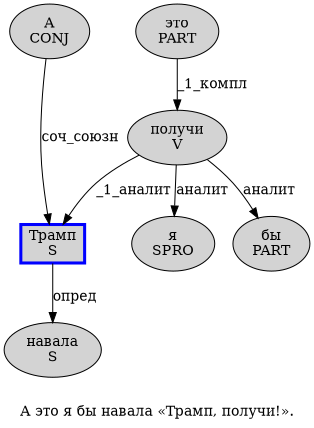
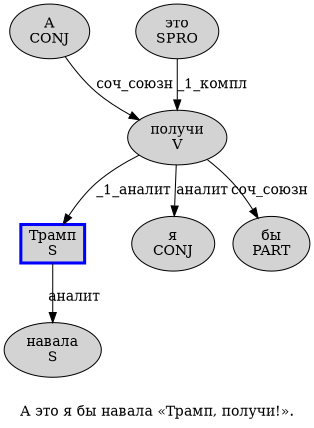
node "это PART": label "это PART" -> "это SPRO"
edge "А CONJ" -> "Трамп S": now "А CONJ" -> "получи V"
edge "получи V" -> "бы PART": label "аналит" -> "соч_союзн"
node "я SPRO": label "я SPRO" -> "я CONJ"
edge "Трамп S" -> "навала S": label "опред" -> "аналит"
